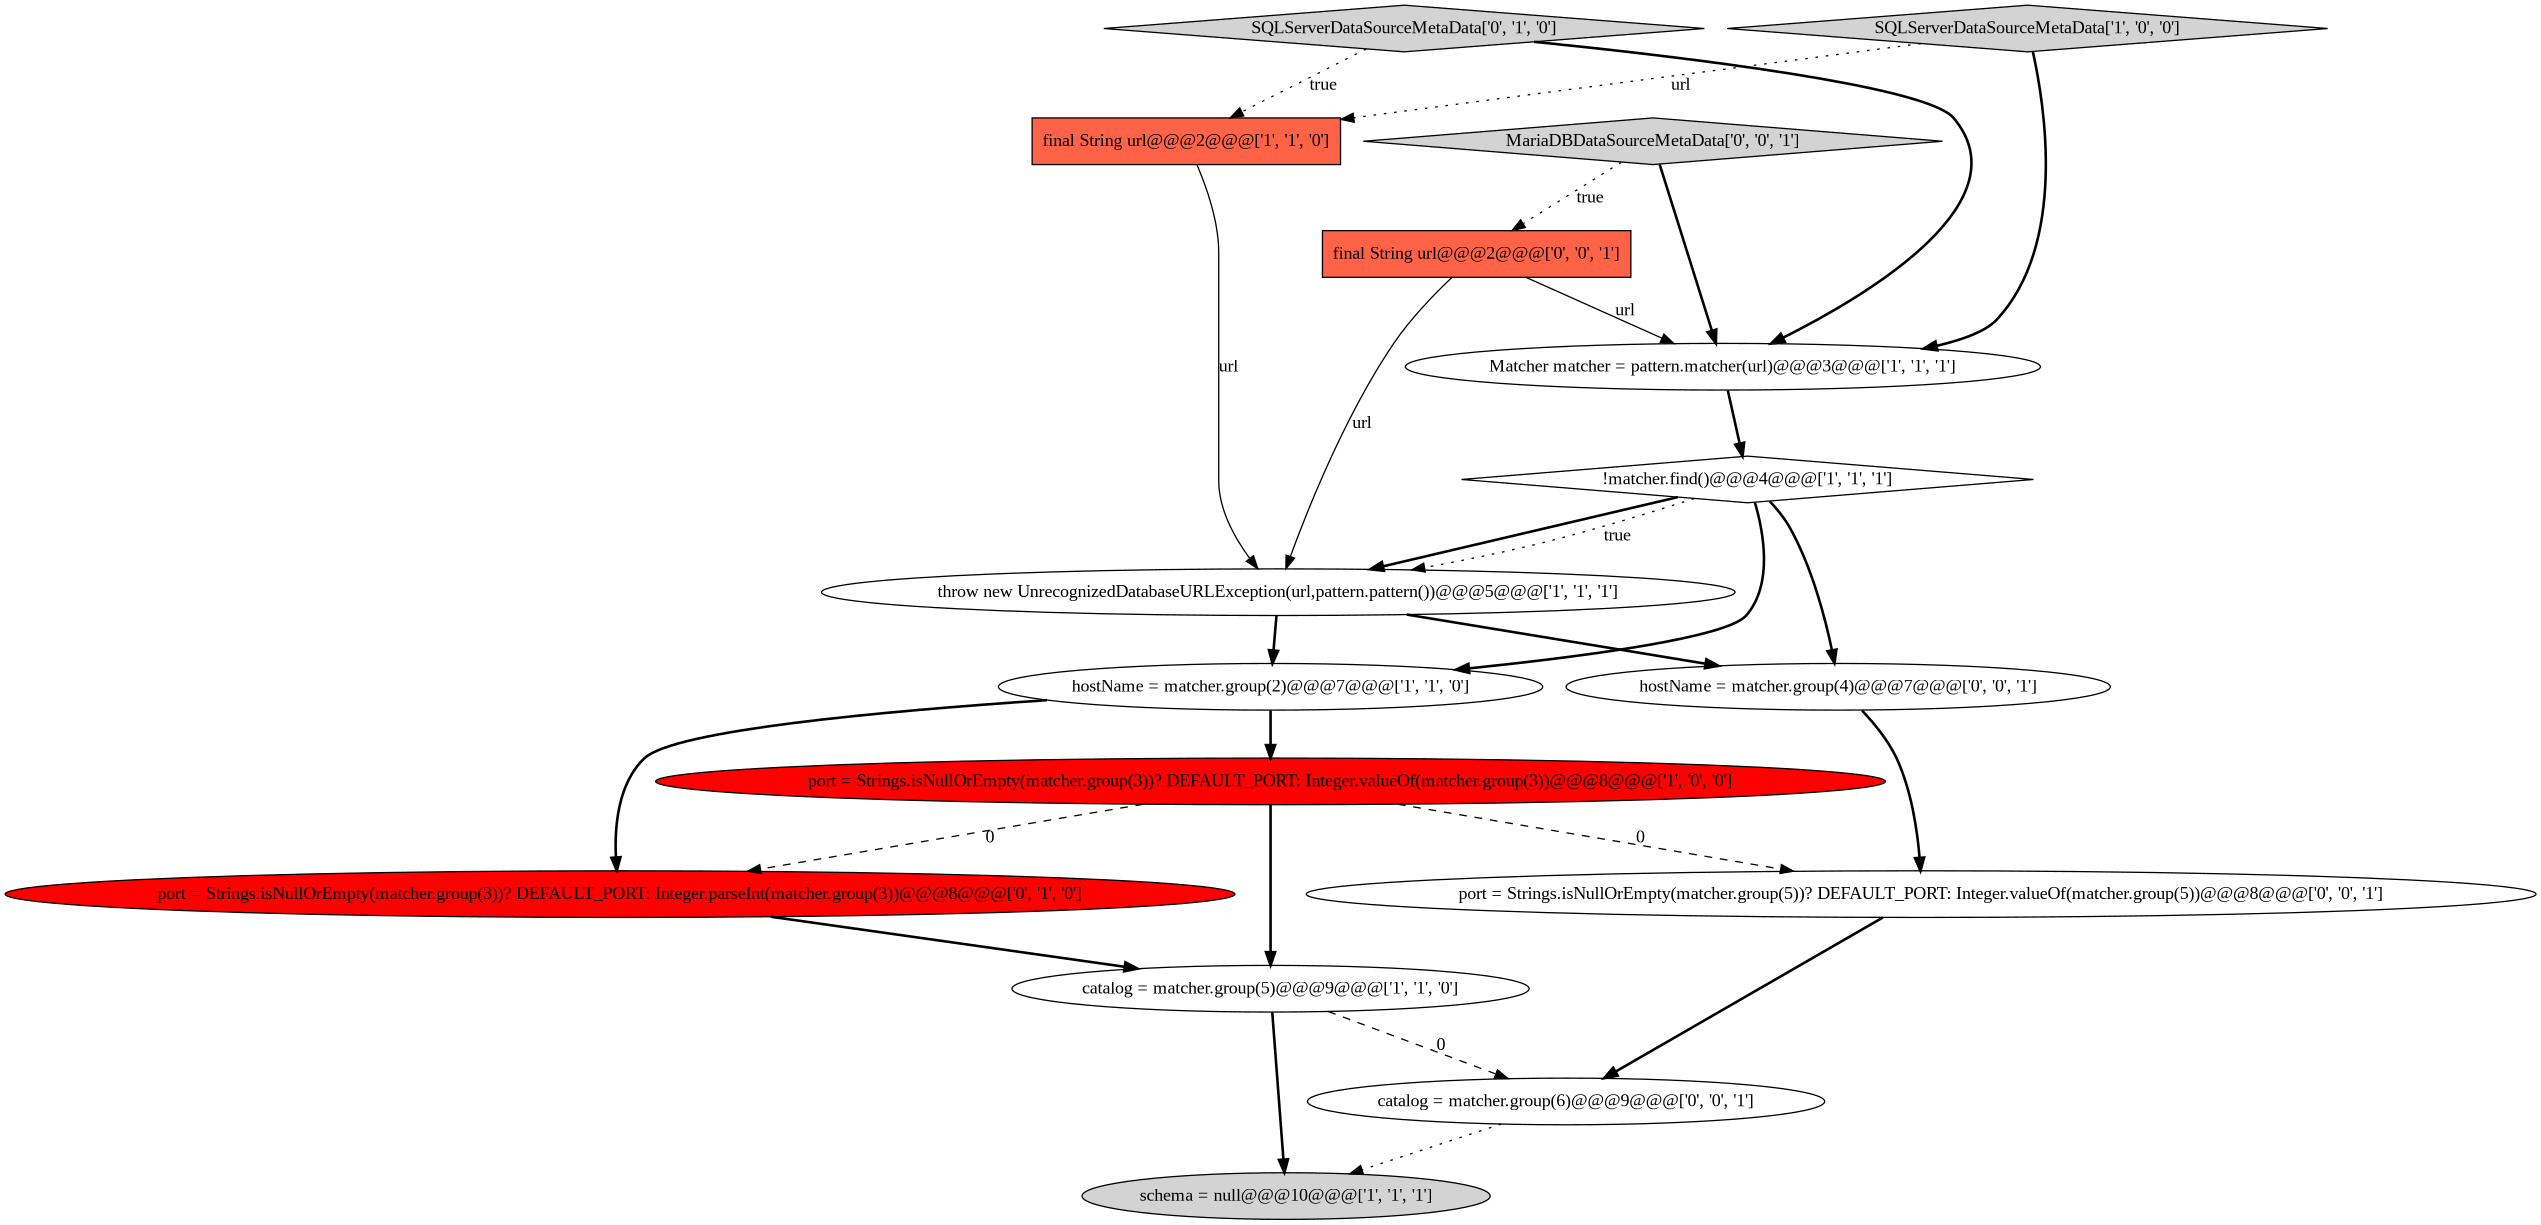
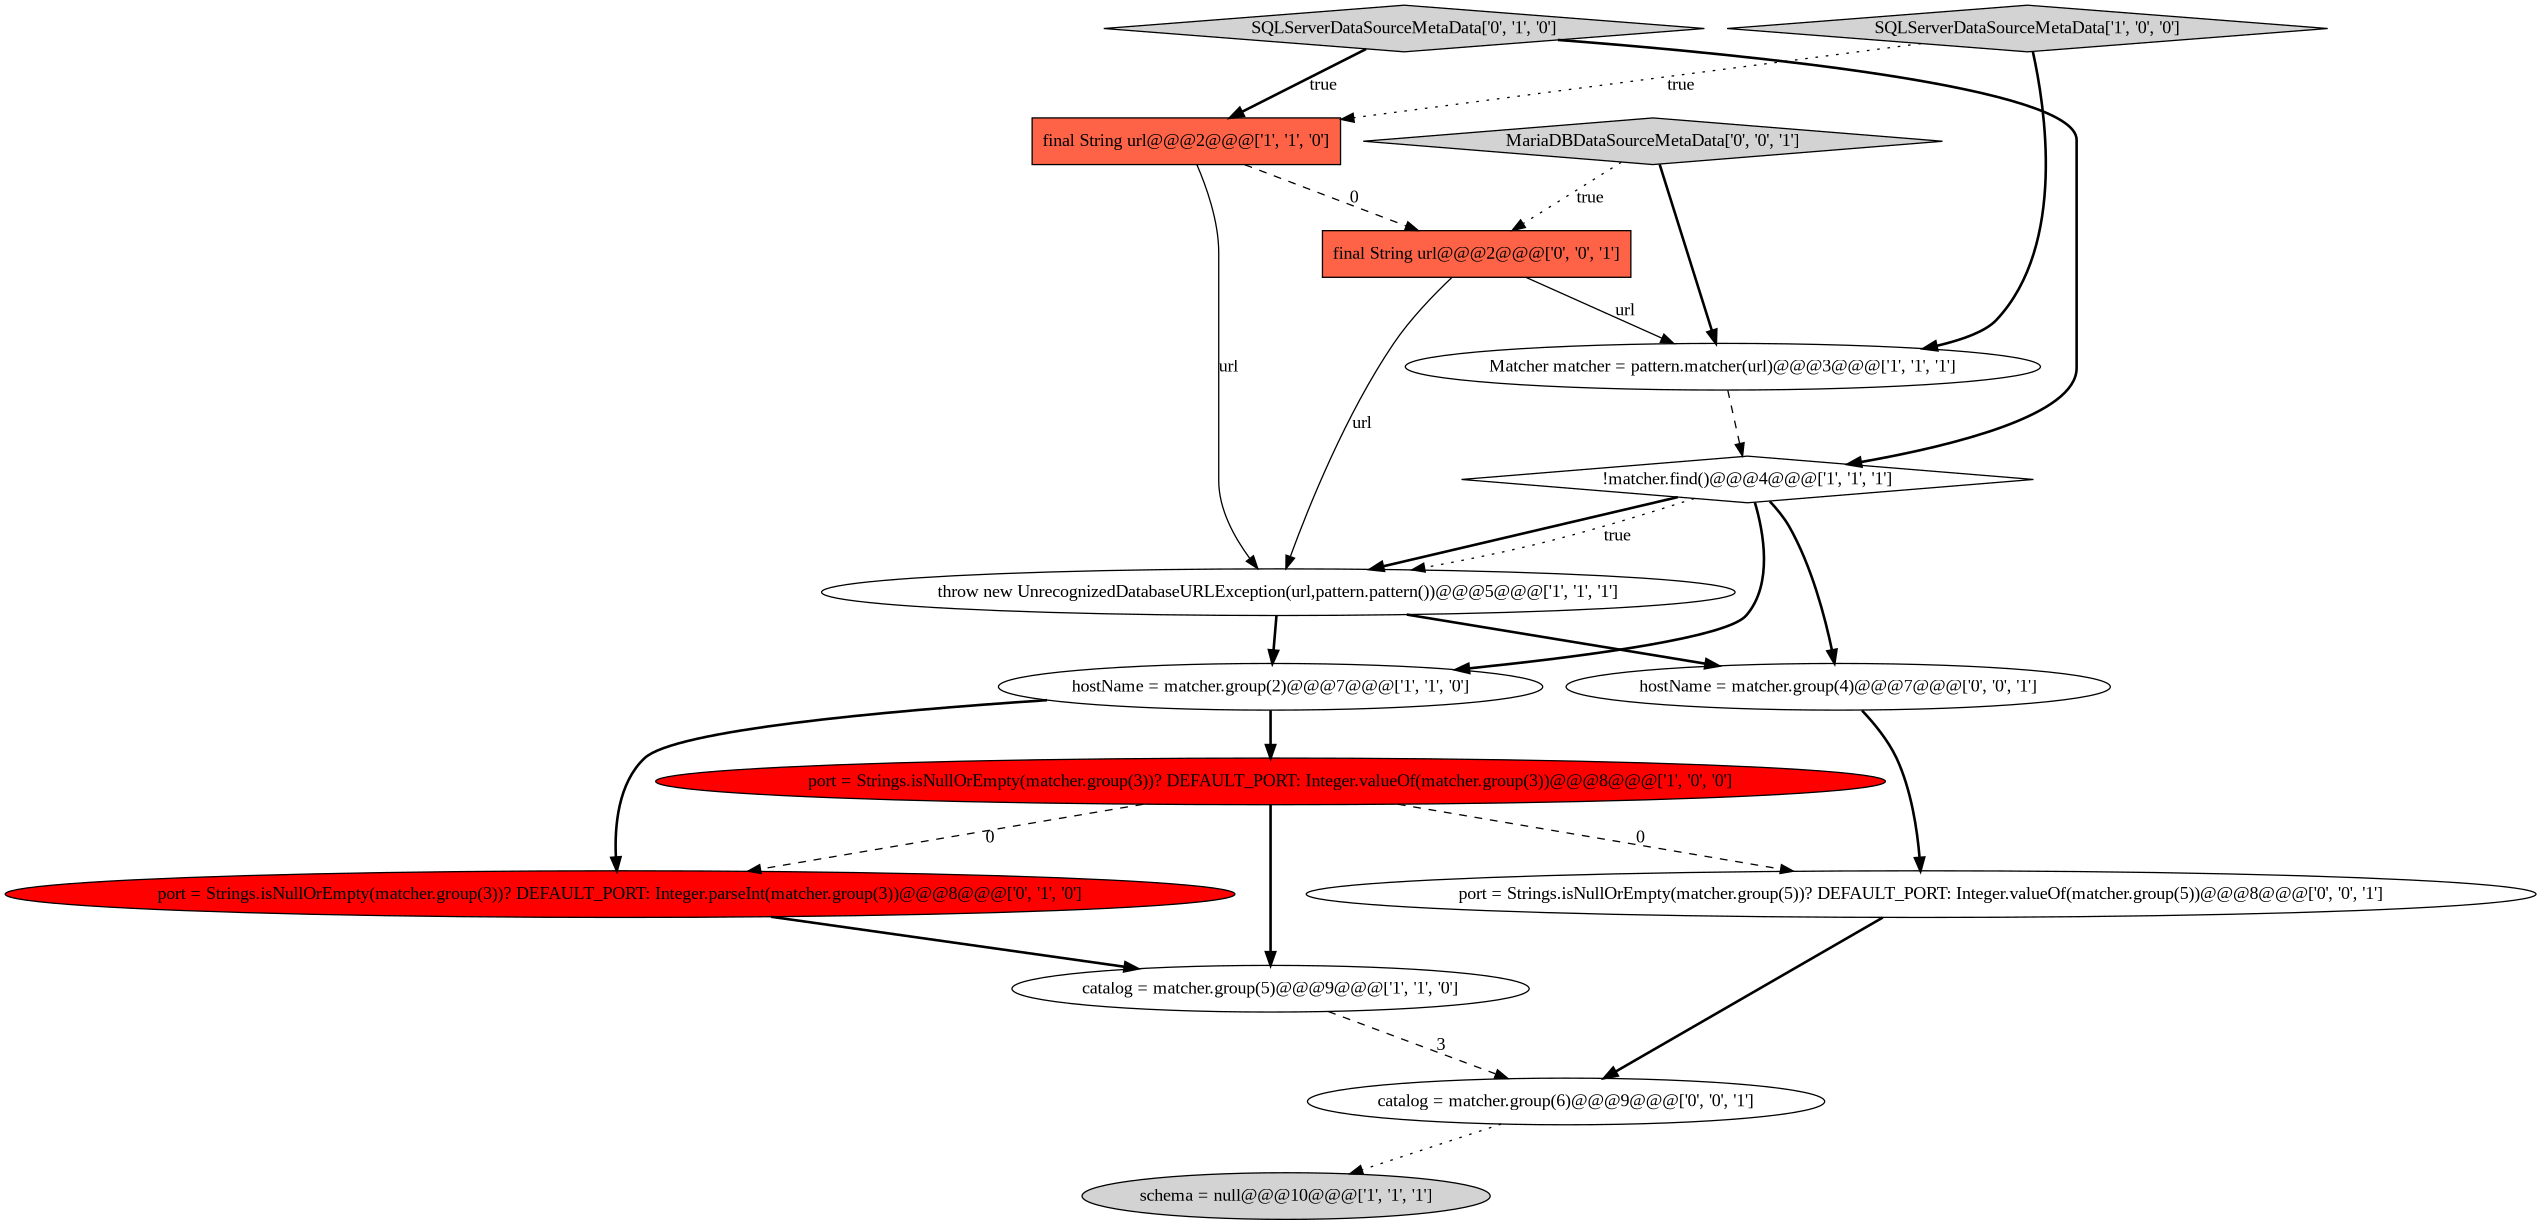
edge "SQLServerDataSourceMetaData['0', '1', '0']" -> "final String url@@@2@@@['1', '1', '0']": style dotted -> bold
edge "SQLServerDataSourceMetaData['1', '0', '0']" -> "final String url@@@2@@@['1', '1', '0']": label "url" -> "true"
edge "SQLServerDataSourceMetaData['0', '1', '0']" -> "Matcher matcher = pattern.matcher(url)@@@3@@@['1', '1', '1']": now "SQLServerDataSourceMetaData['0', '1', '0']" -> "!matcher.find()@@@4@@@['1', '1', '1']"
edge "final String url@@@2@@@['1', '1', '0']" -> "final String url@@@2@@@['0', '0', '1']": added, label "0"
edge "Matcher matcher = pattern.matcher(url)@@@3@@@['1', '1', '1']" -> "!matcher.find()@@@4@@@['1', '1', '1']": style bold -> dashed
edge "catalog = matcher.group(5)@@@9@@@['1', '1', '0']" -> "catalog = matcher.group(6)@@@9@@@['0', '0', '1']": label "0" -> "3"
edge "catalog = matcher.group(5)@@@9@@@['1', '1', '0']" -> "schema = null@@@10@@@['1', '1', '1']": removed
